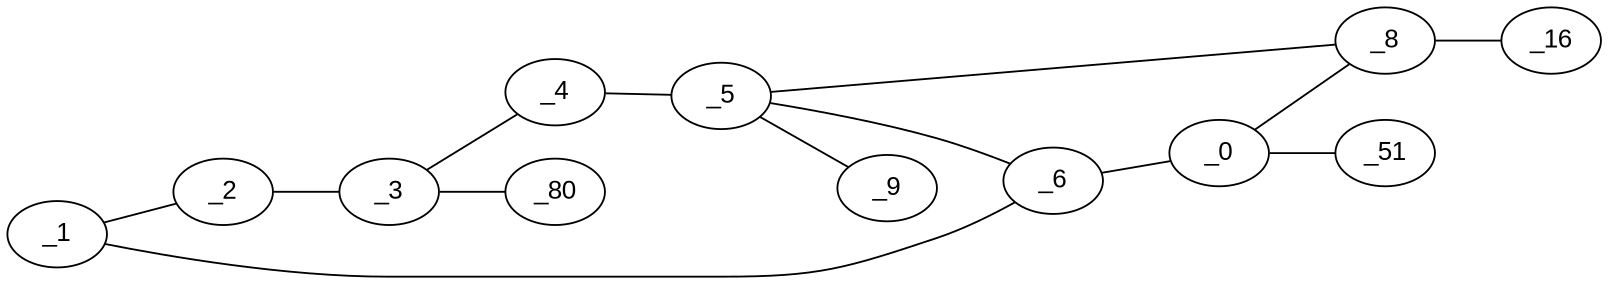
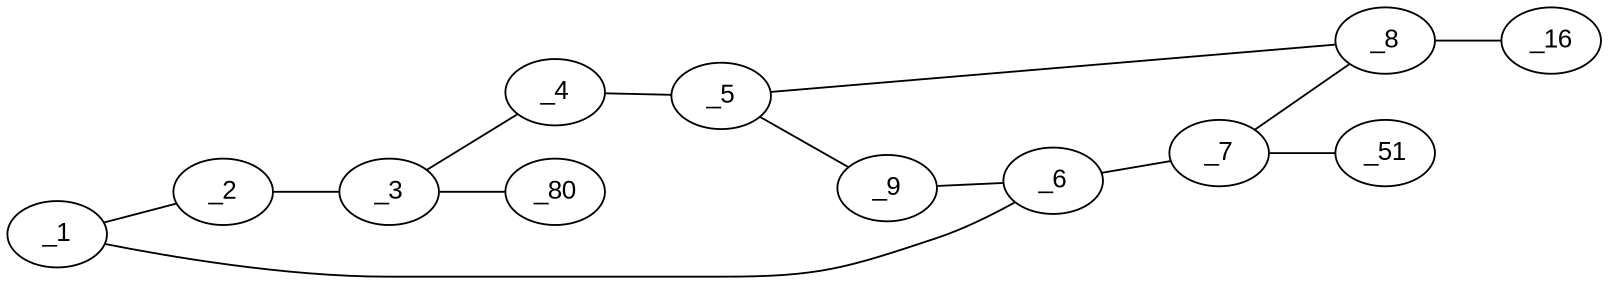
edge "_5" -- "_6": now "_9" -- "_6"
node "_0": label "_0" -> "_7"
